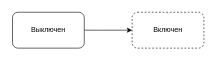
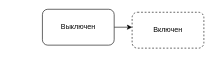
node "Выключен": moved (48, 30) -> (78, 27)
